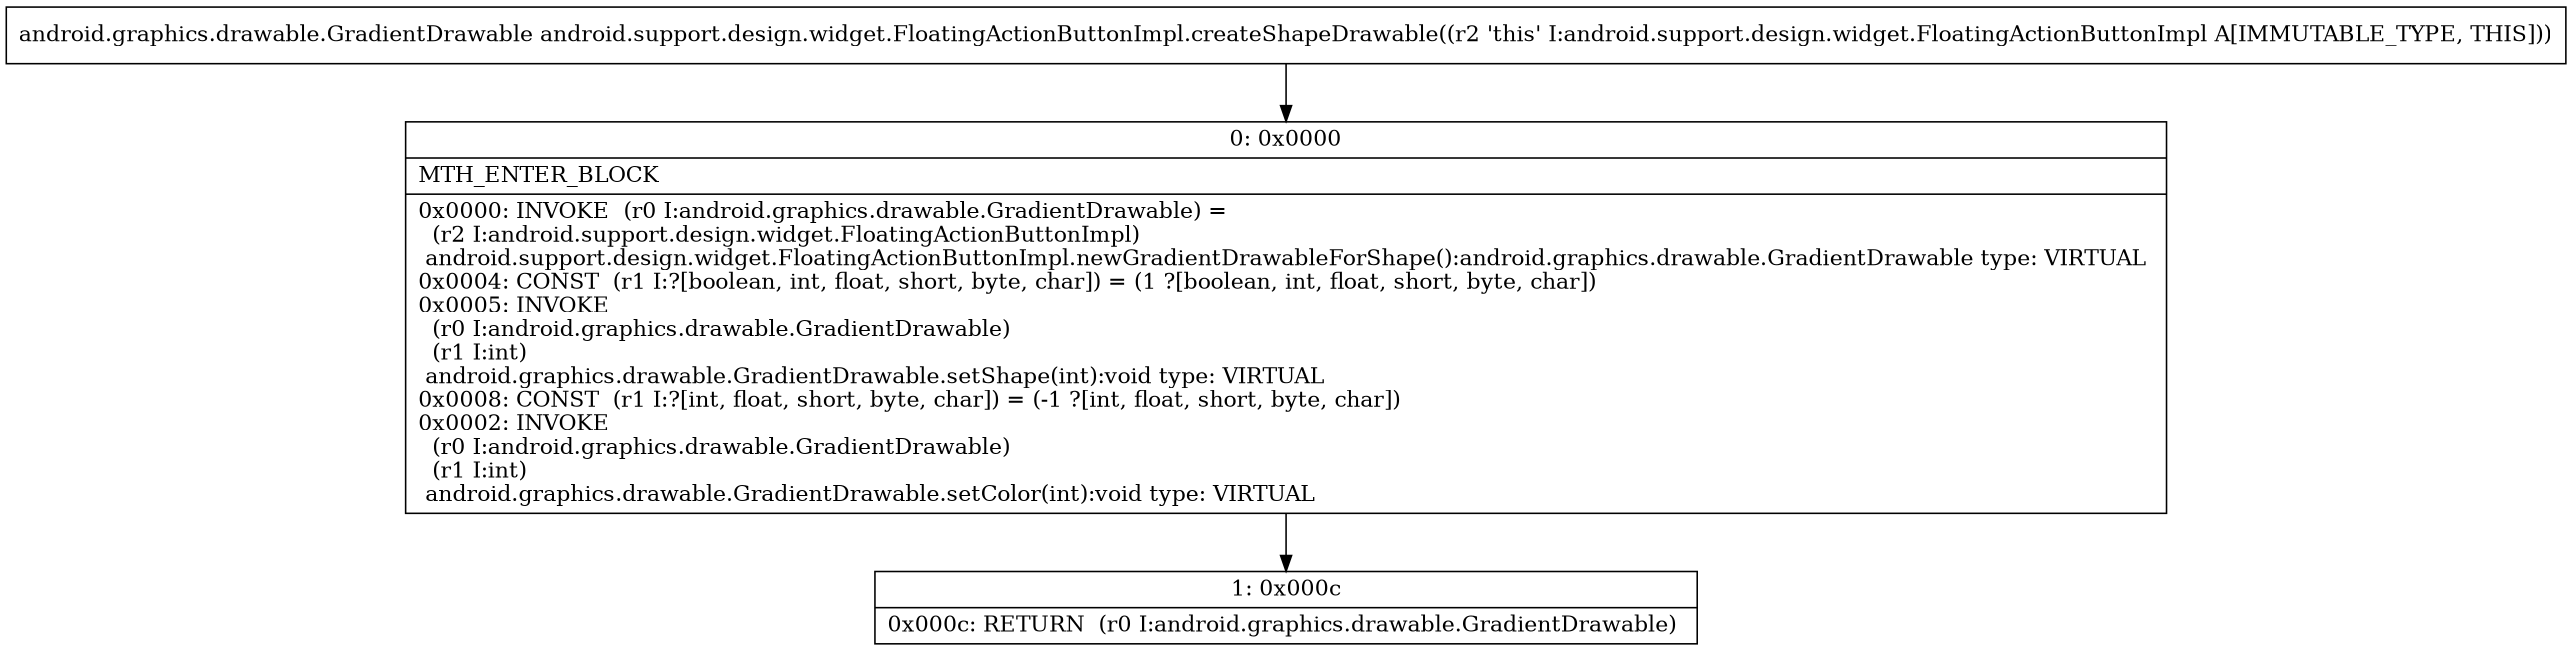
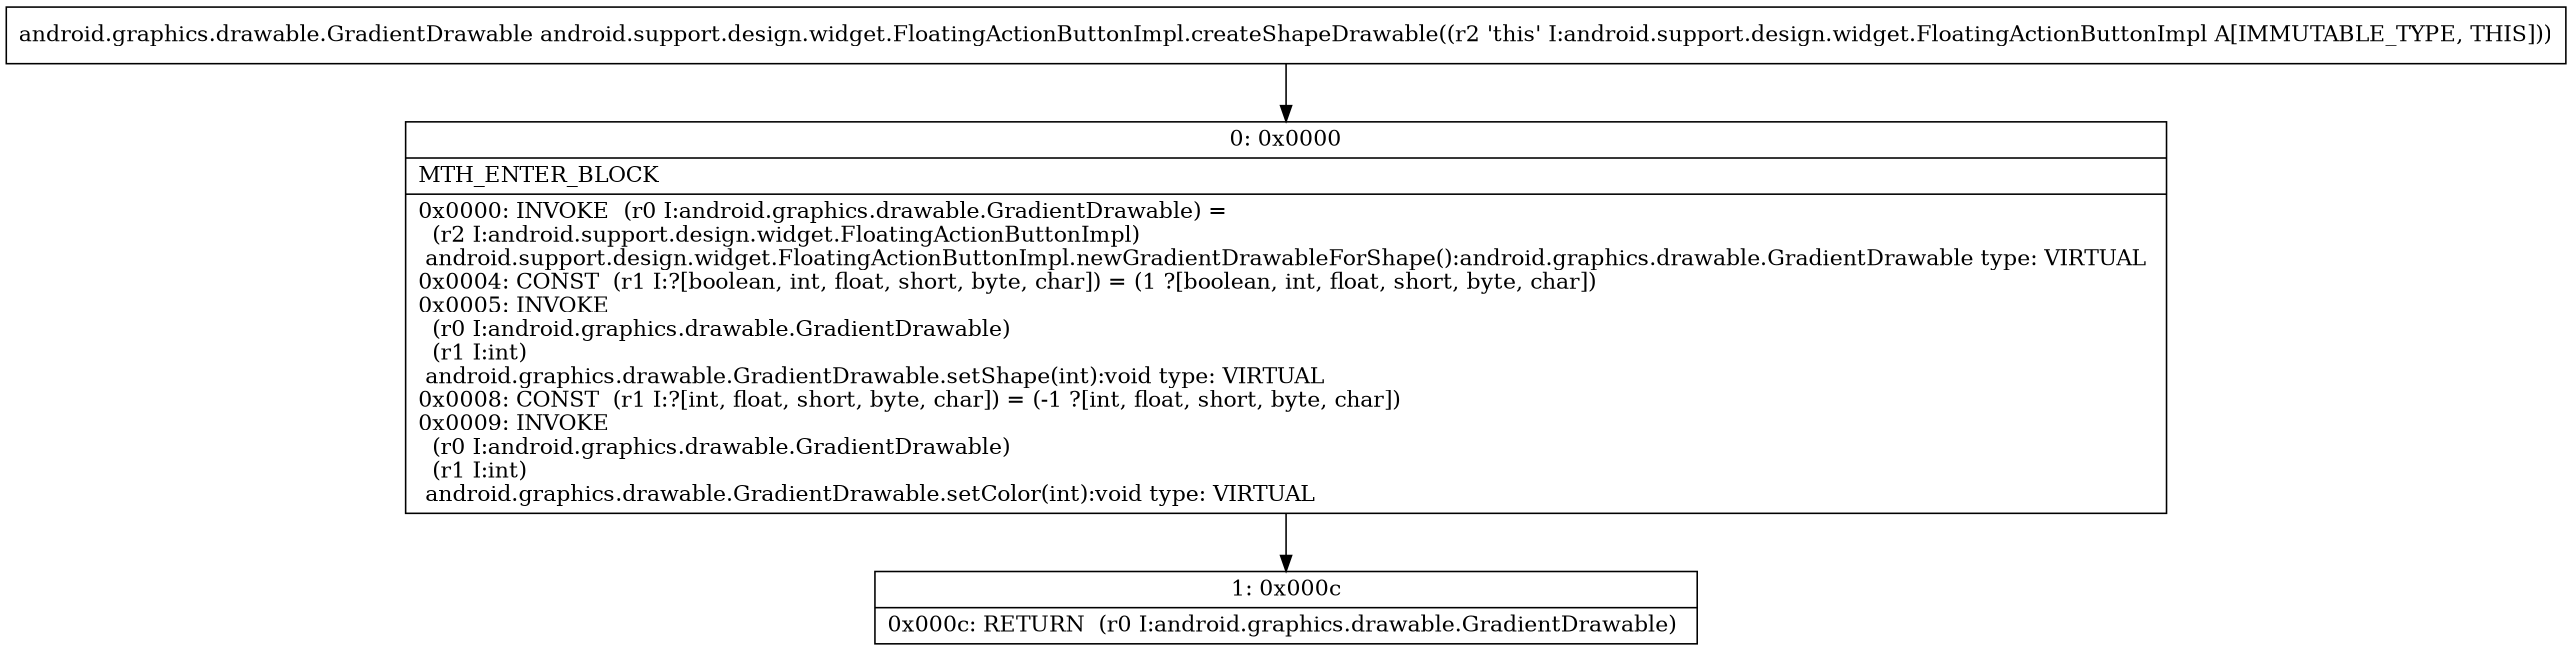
node "0: 0x0000": text "0x0002: INVOKE" -> "0x0009: INVOKE"
